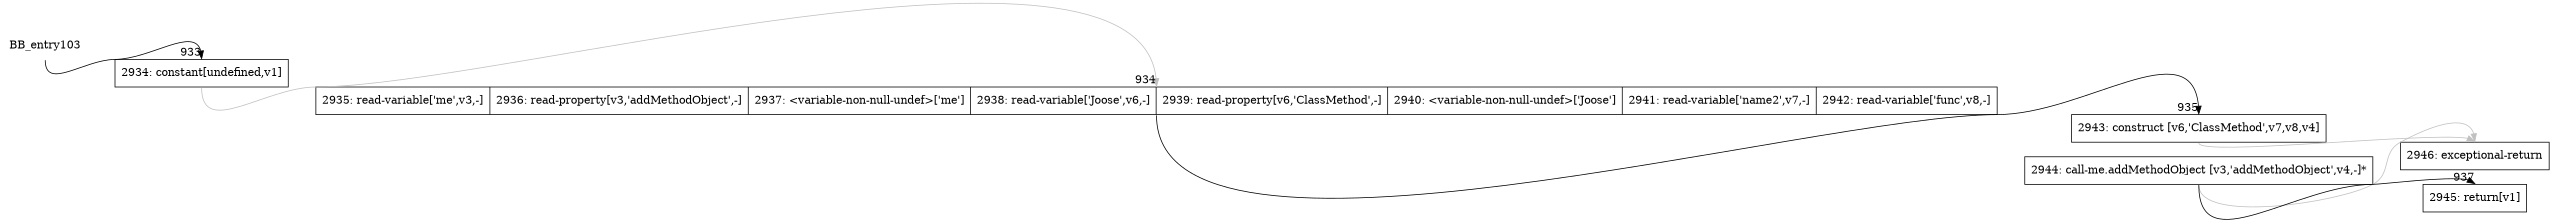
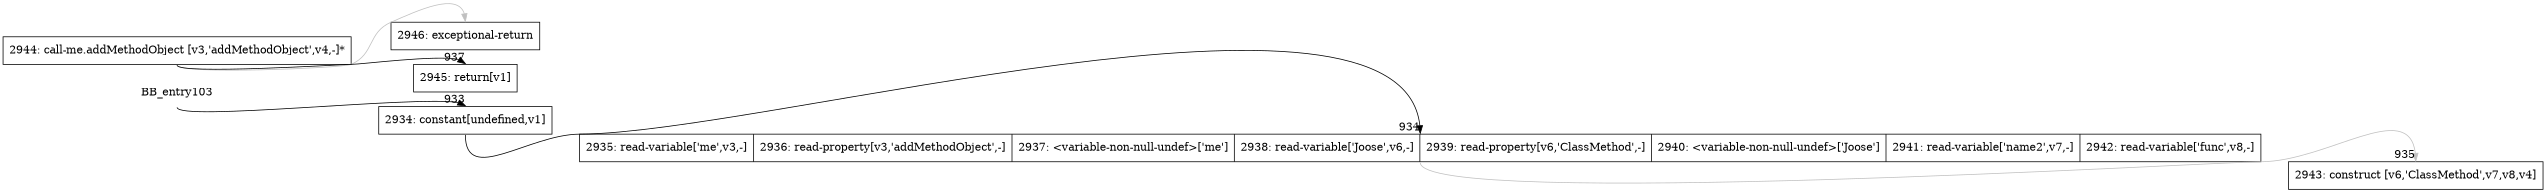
edge "2934: constant[undefined,v1]" -> "2935: read-variable['me',v3,-]": color gray -> black
edge "2943: construct [v6,'ClassMethod',v7,v8,v4]" -> "2946: exceptional-return": removed
edge "2935: read-variable['me',v3,-]" -> "2943: construct [v6,'ClassMethod',v7,v8,v4]": color black -> gray
